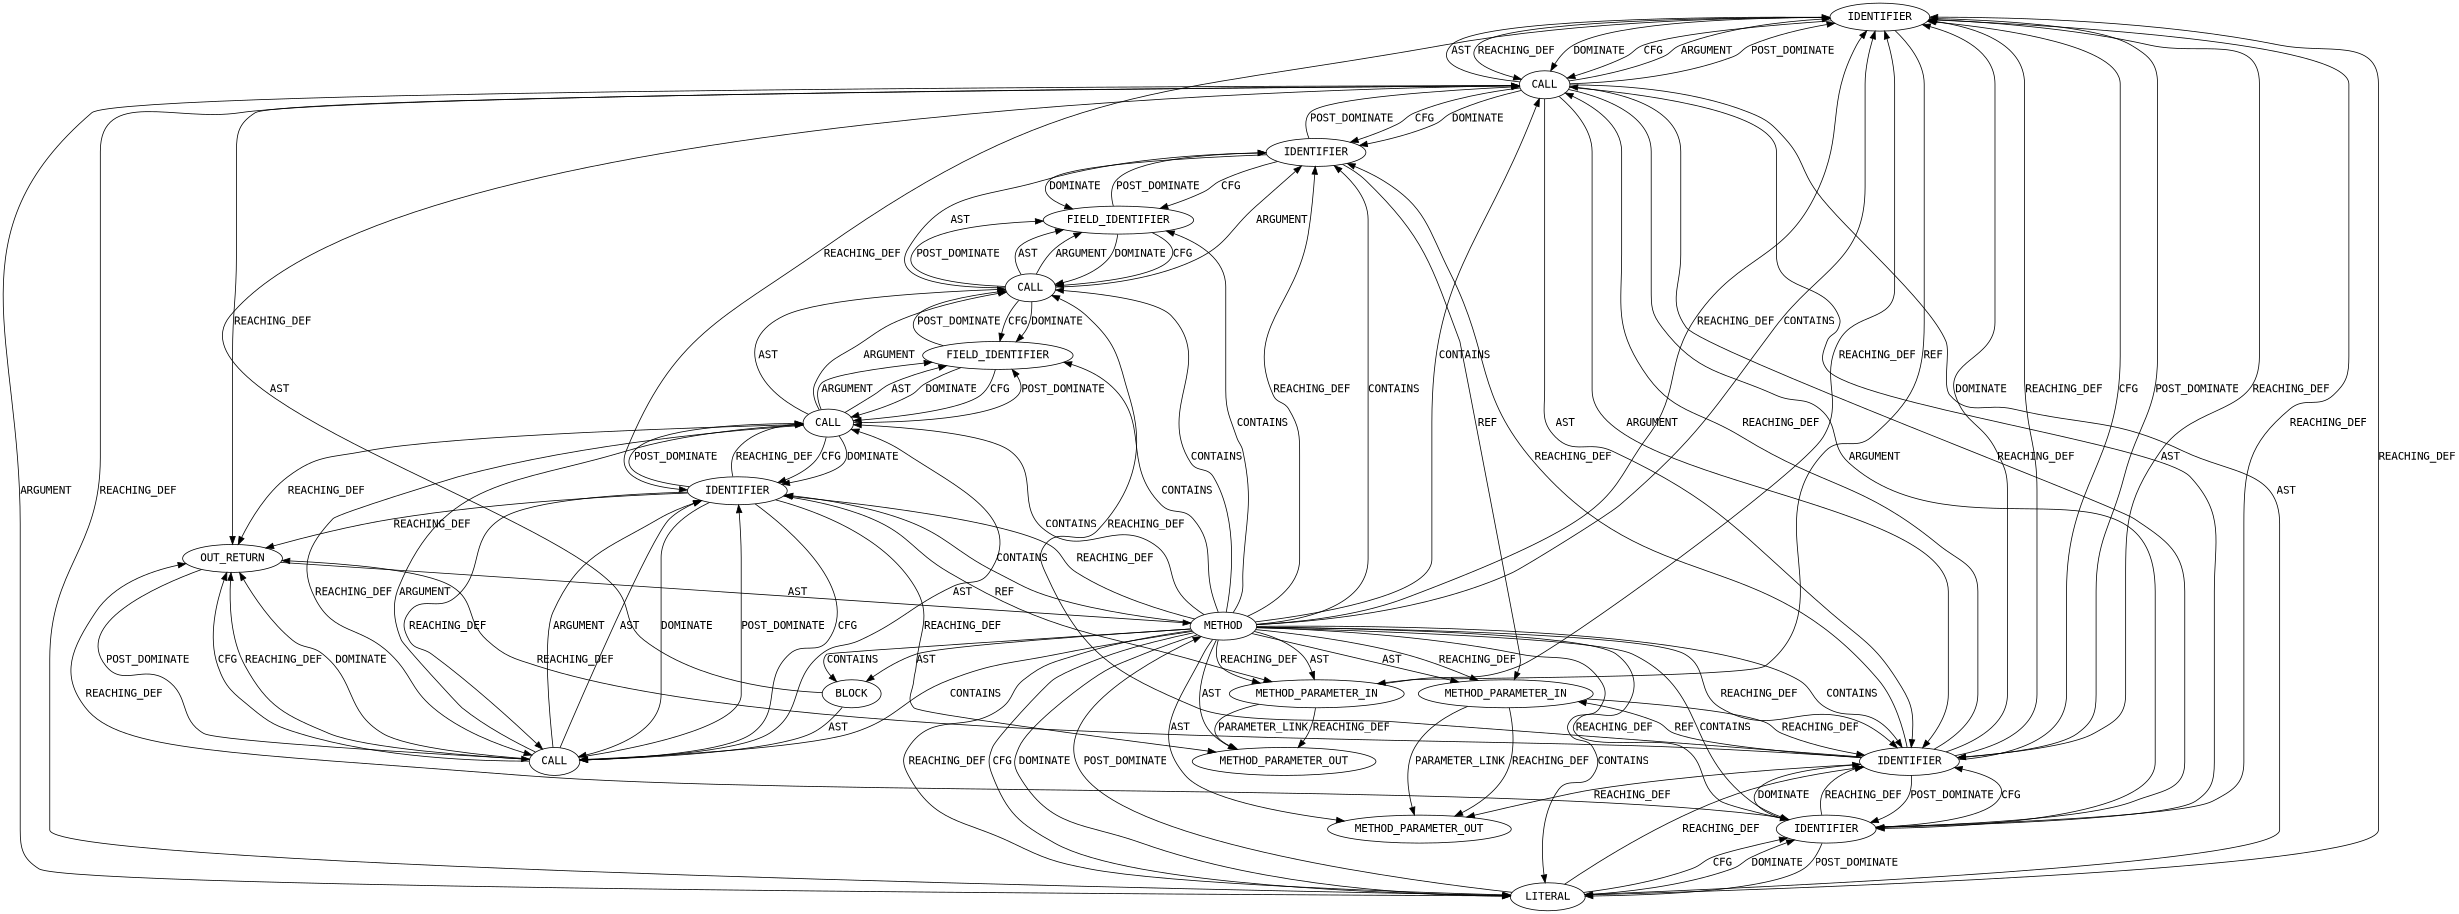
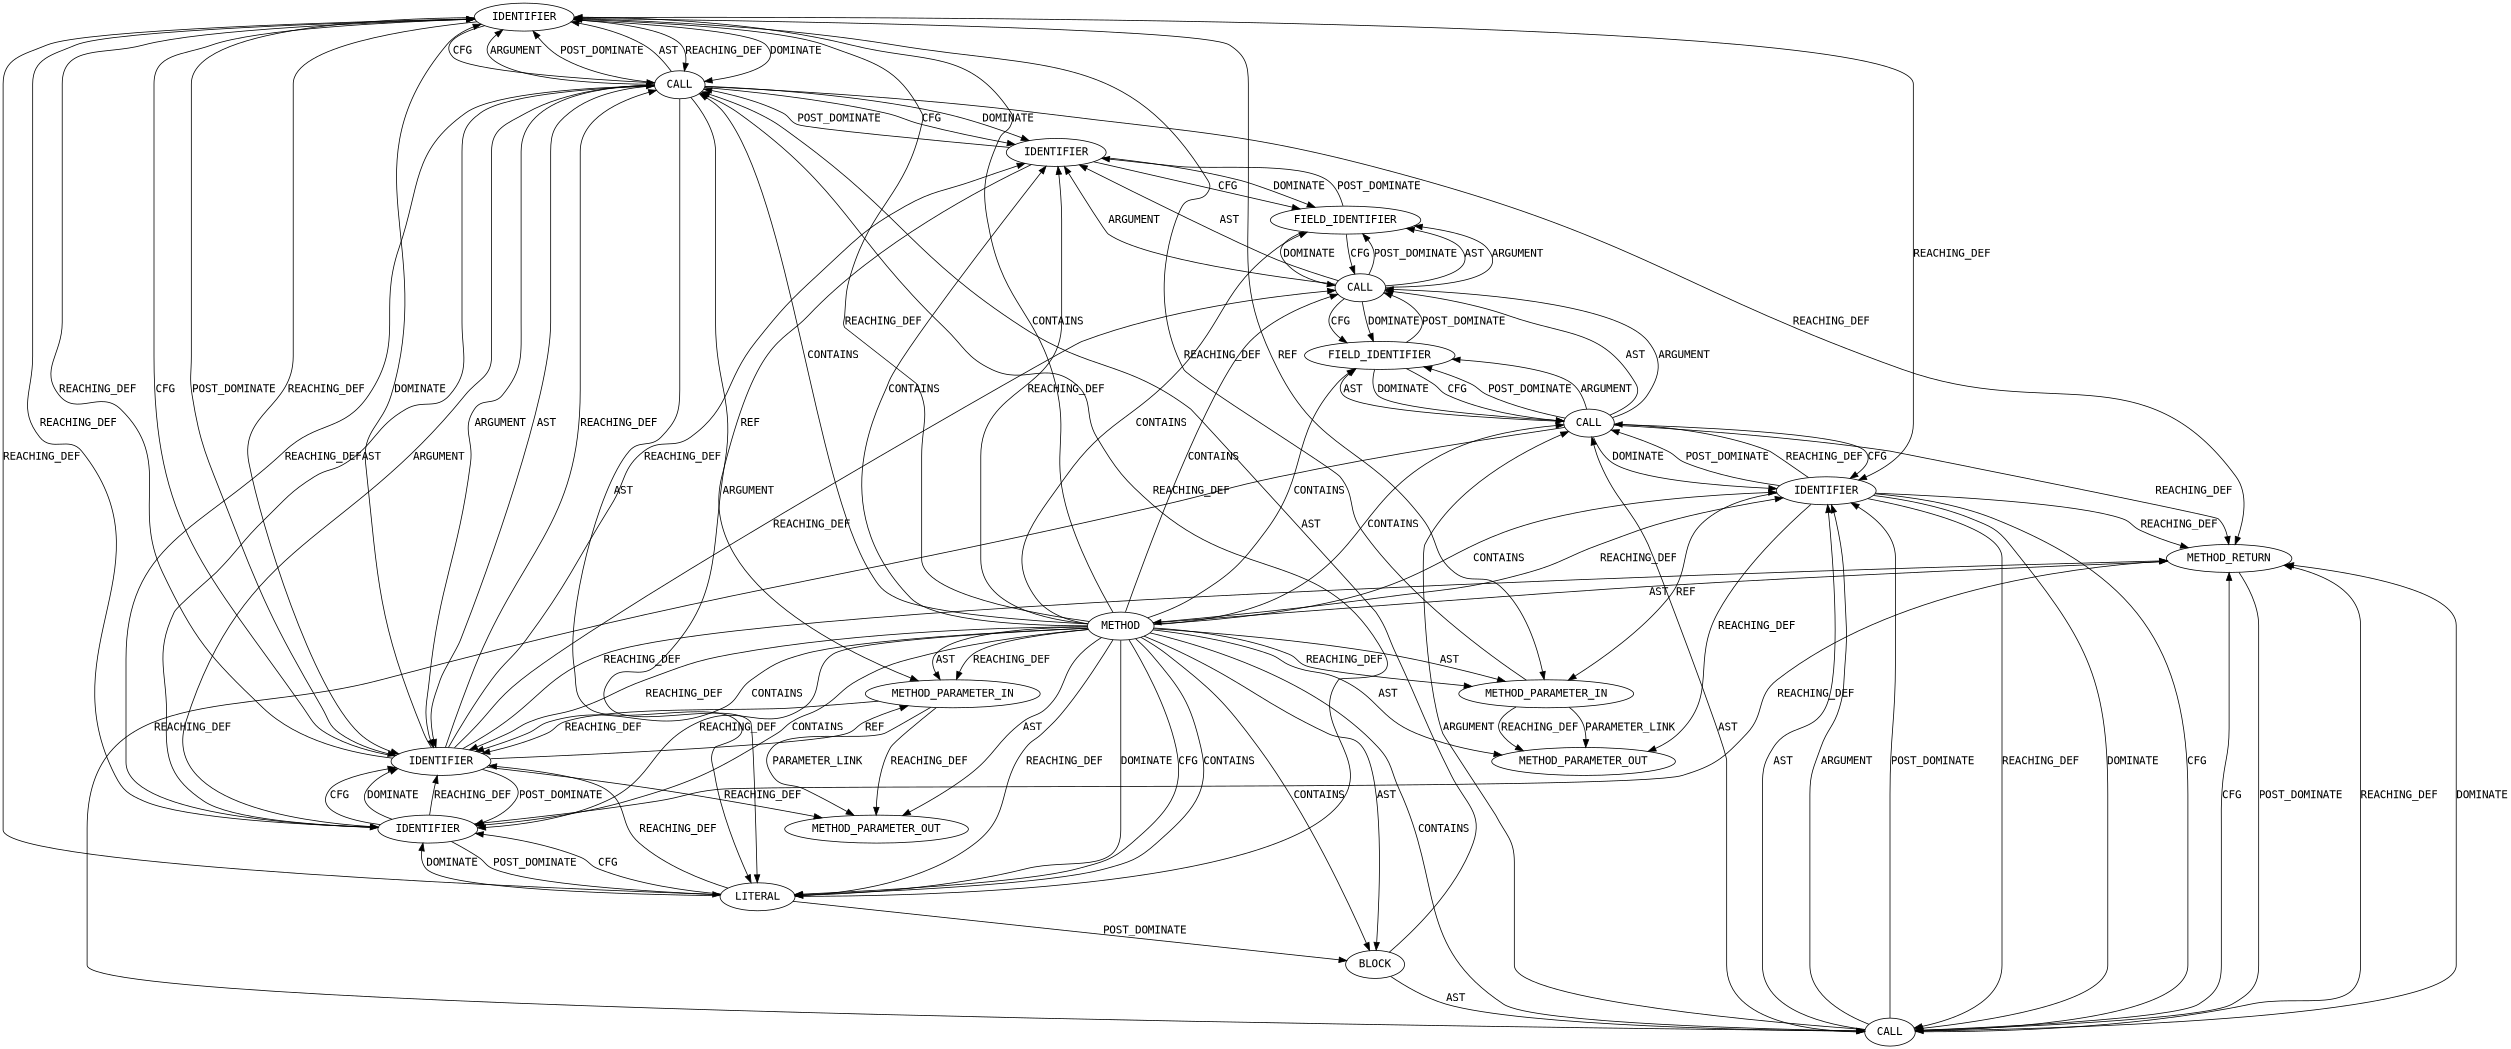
node "OUT_RETURN": label "OUT_RETURN" -> "METHOD_RETURN"
edge "LITERAL" -> "METHOD": now "LITERAL" -> "BLOCK"
